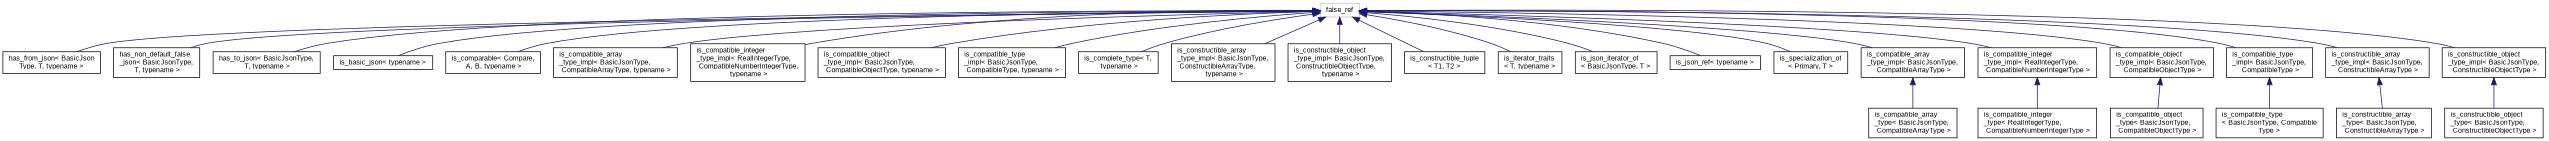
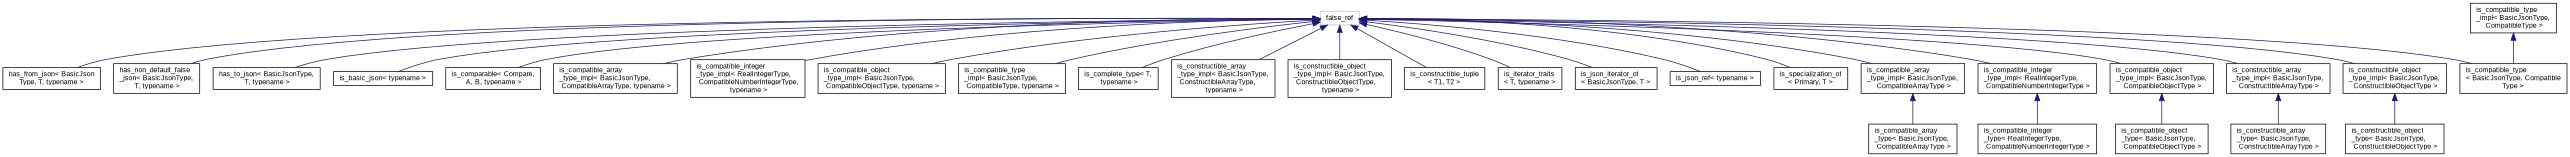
edge "is_compatible_type _impl< BasicJsonType, CompatibleType >" -> "false_ref": now "is_compatible_type < BasicJsonType, Compatible Type >" -> "false_ref"
